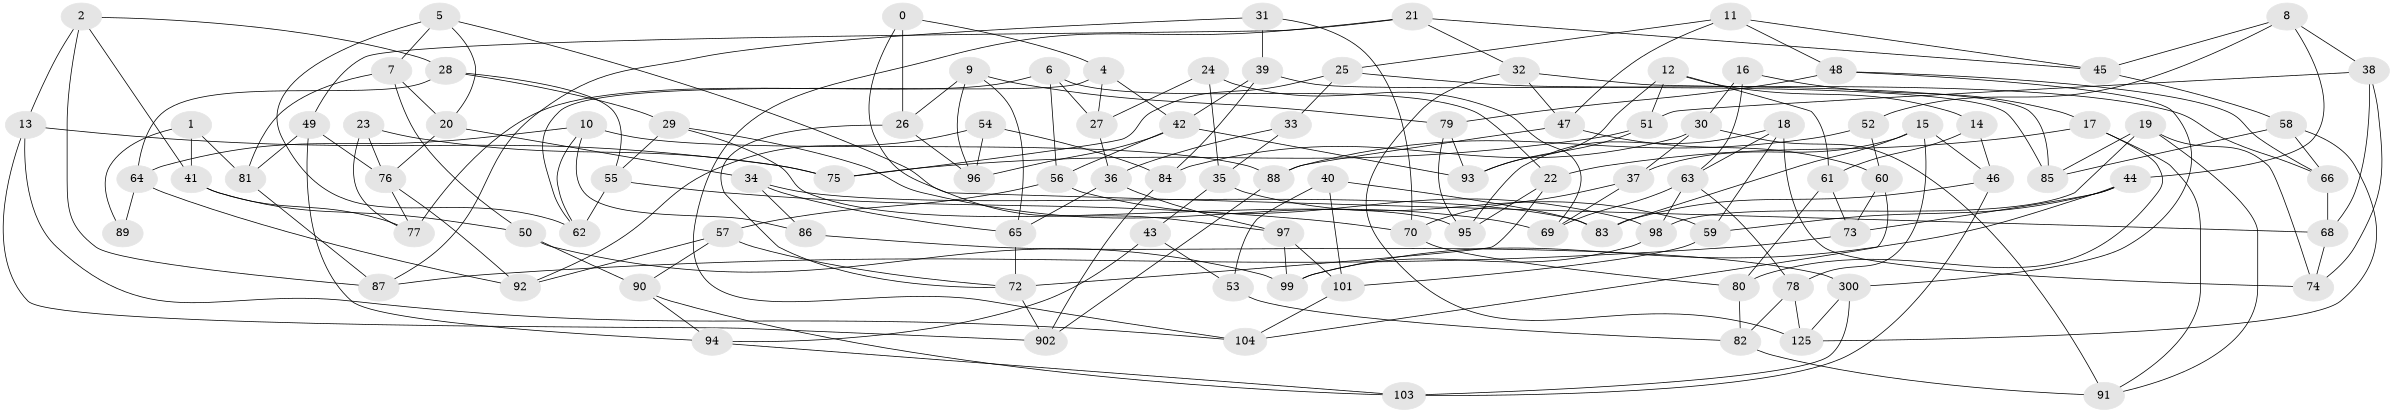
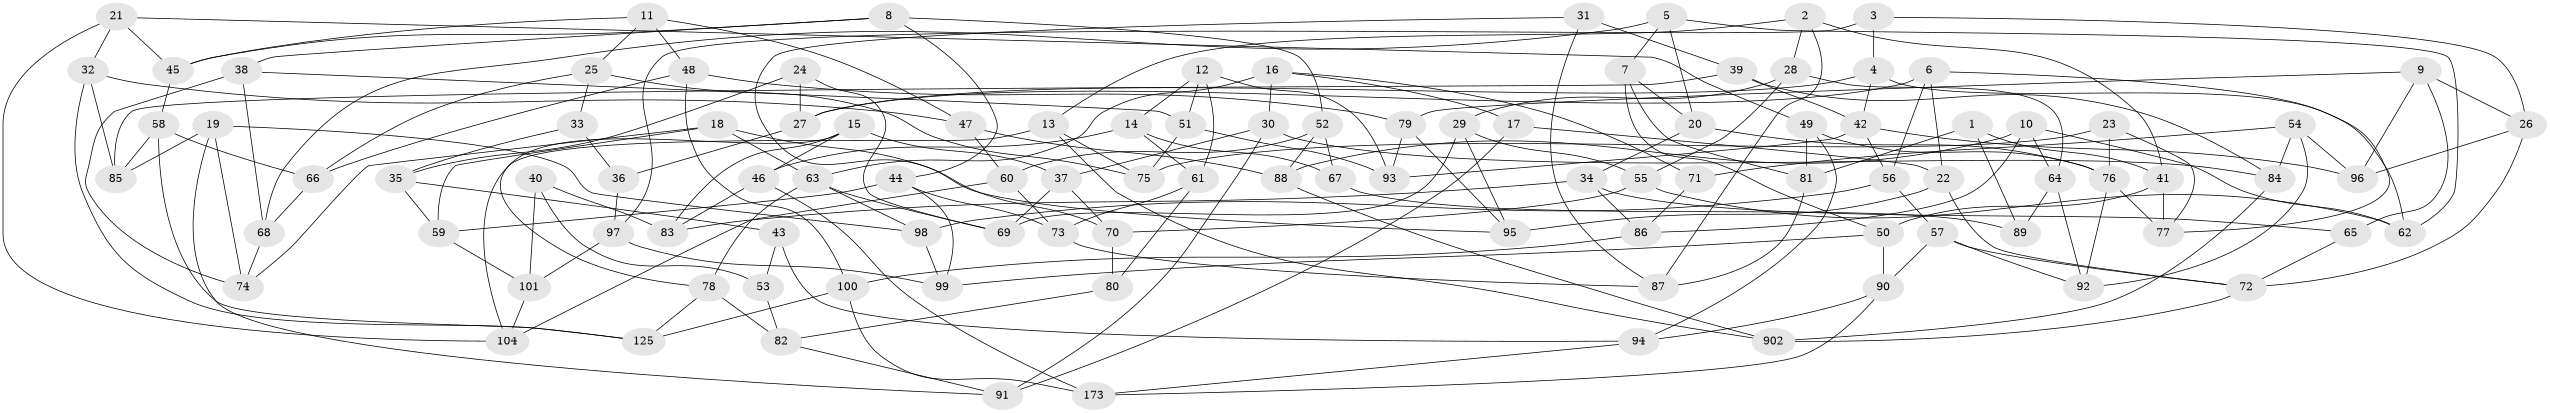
node "0": label "0" -> "3"
node "67": added
node "71": added
edge "36" -- "65": removed
edge "17" -- "80": removed
node "300": label "300" -> "100"
node "103": label "103" -> "173"
